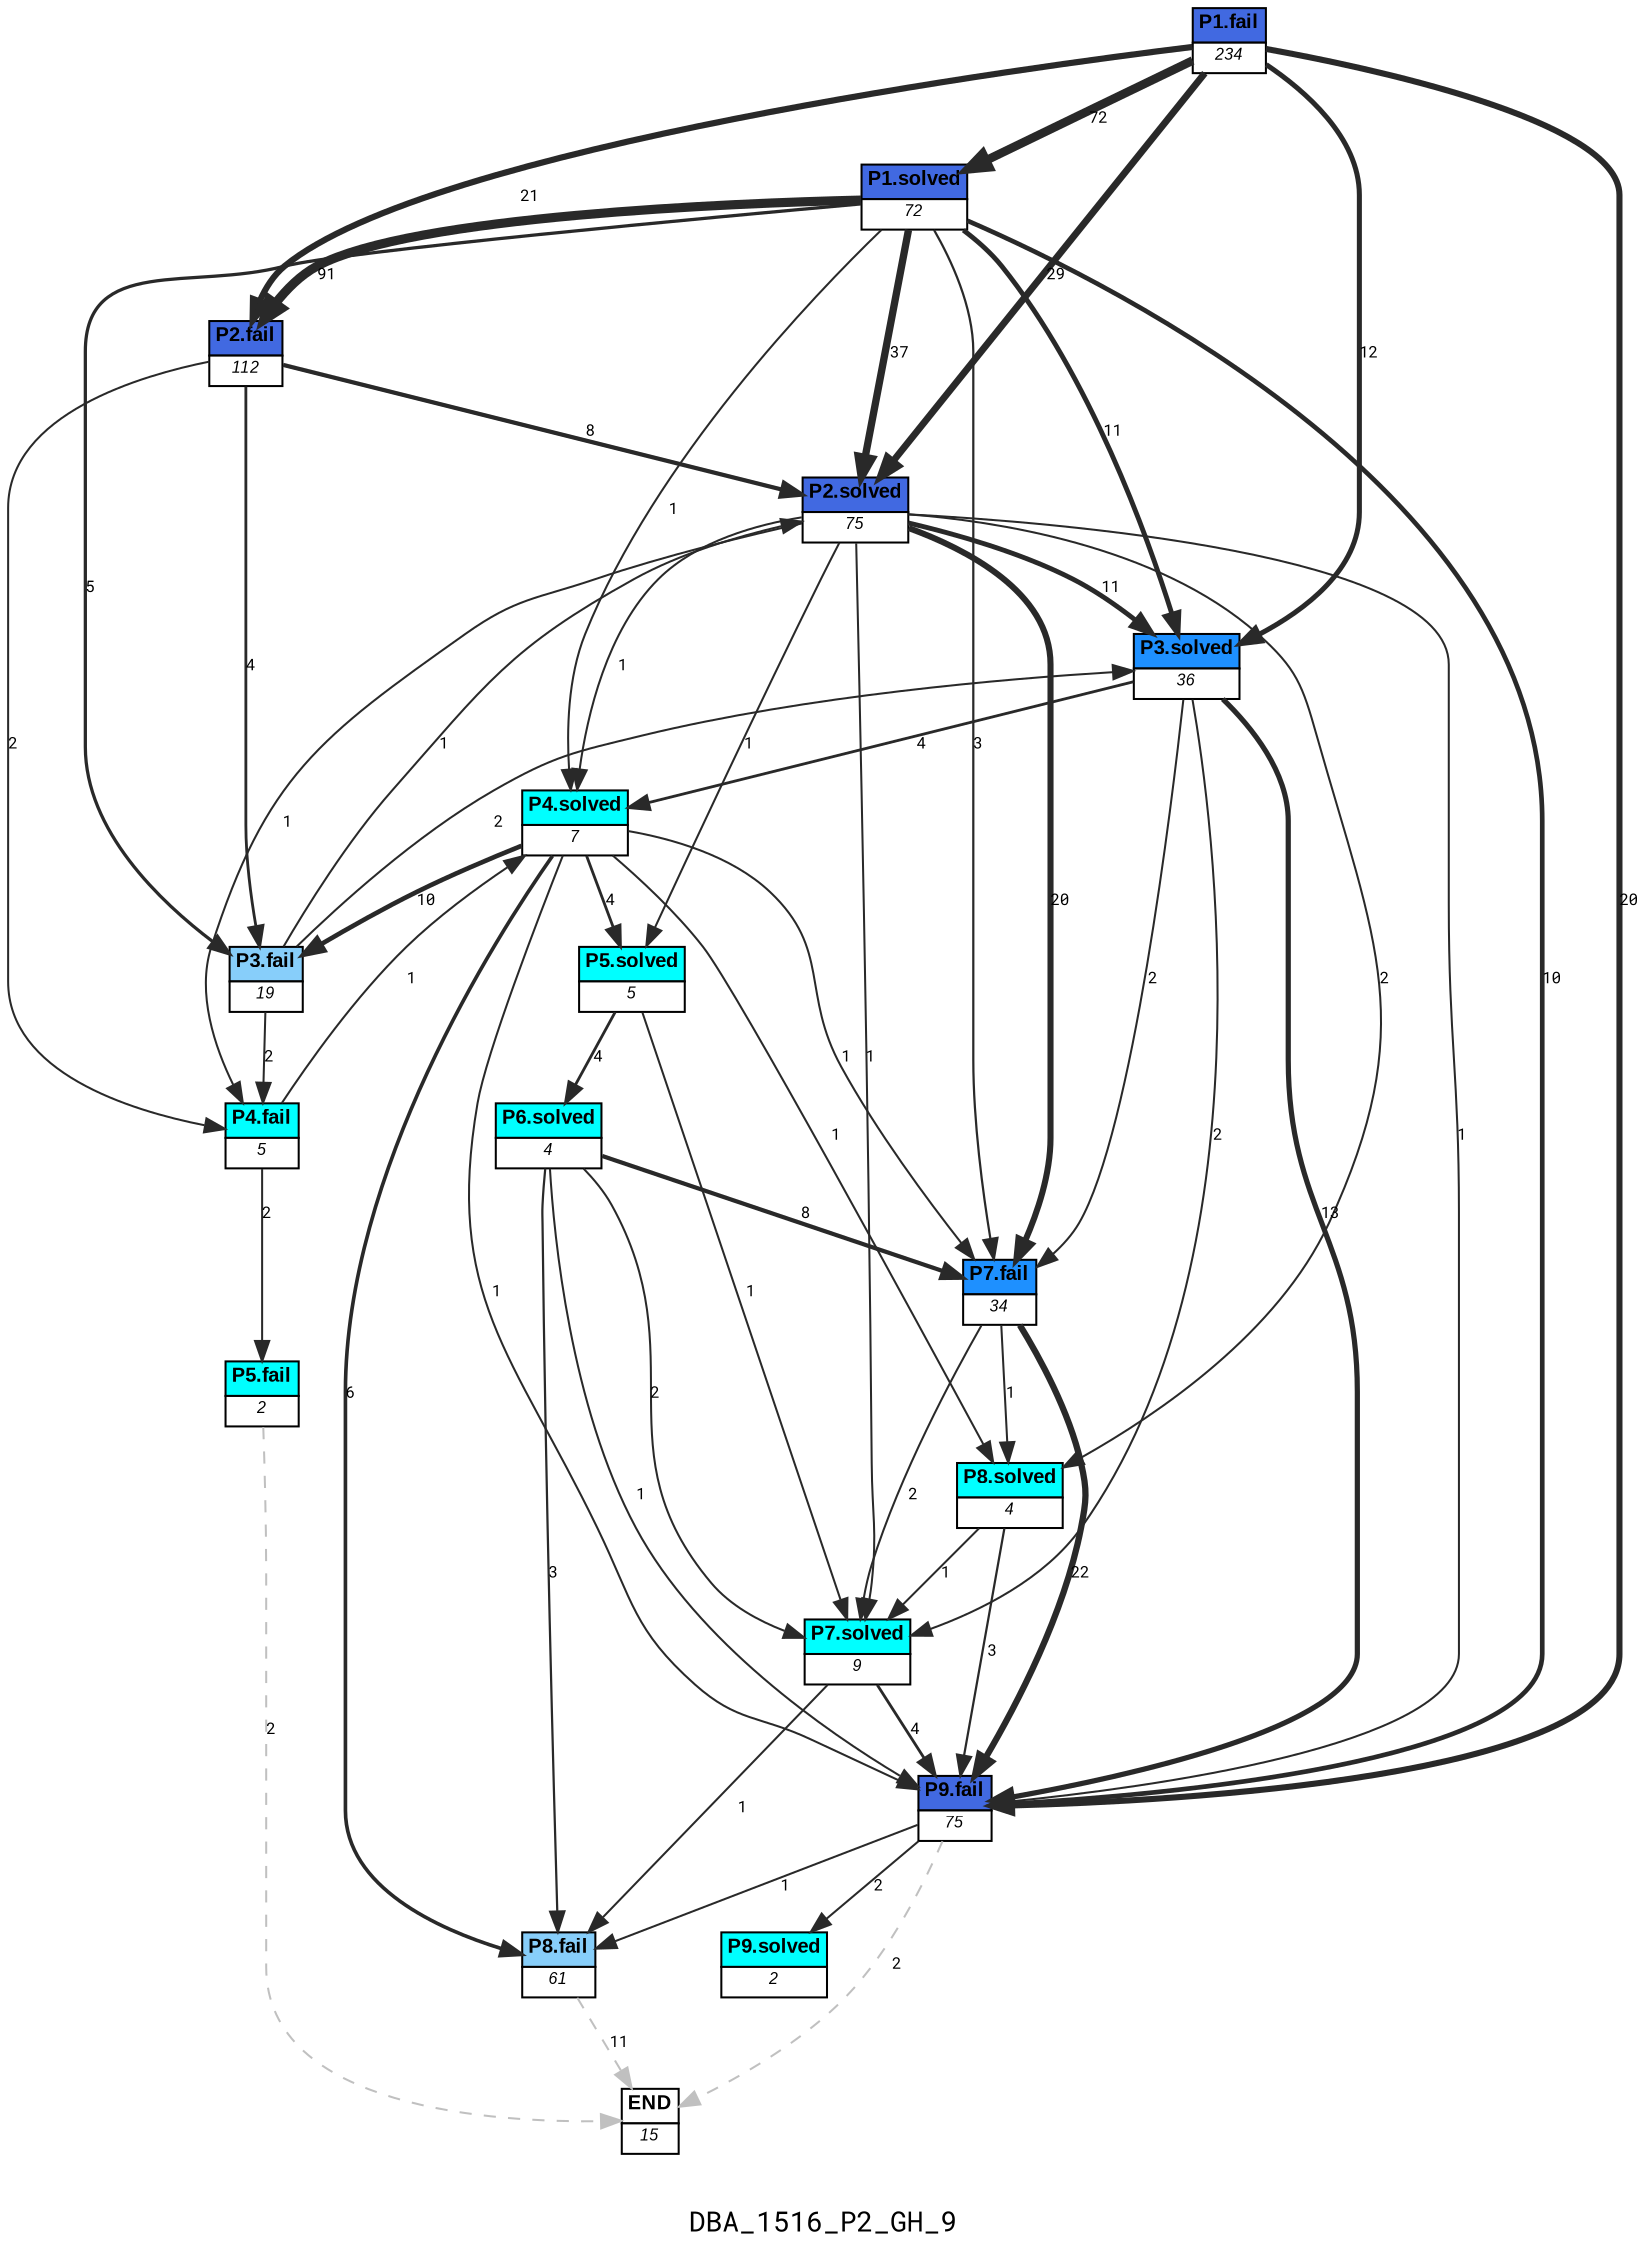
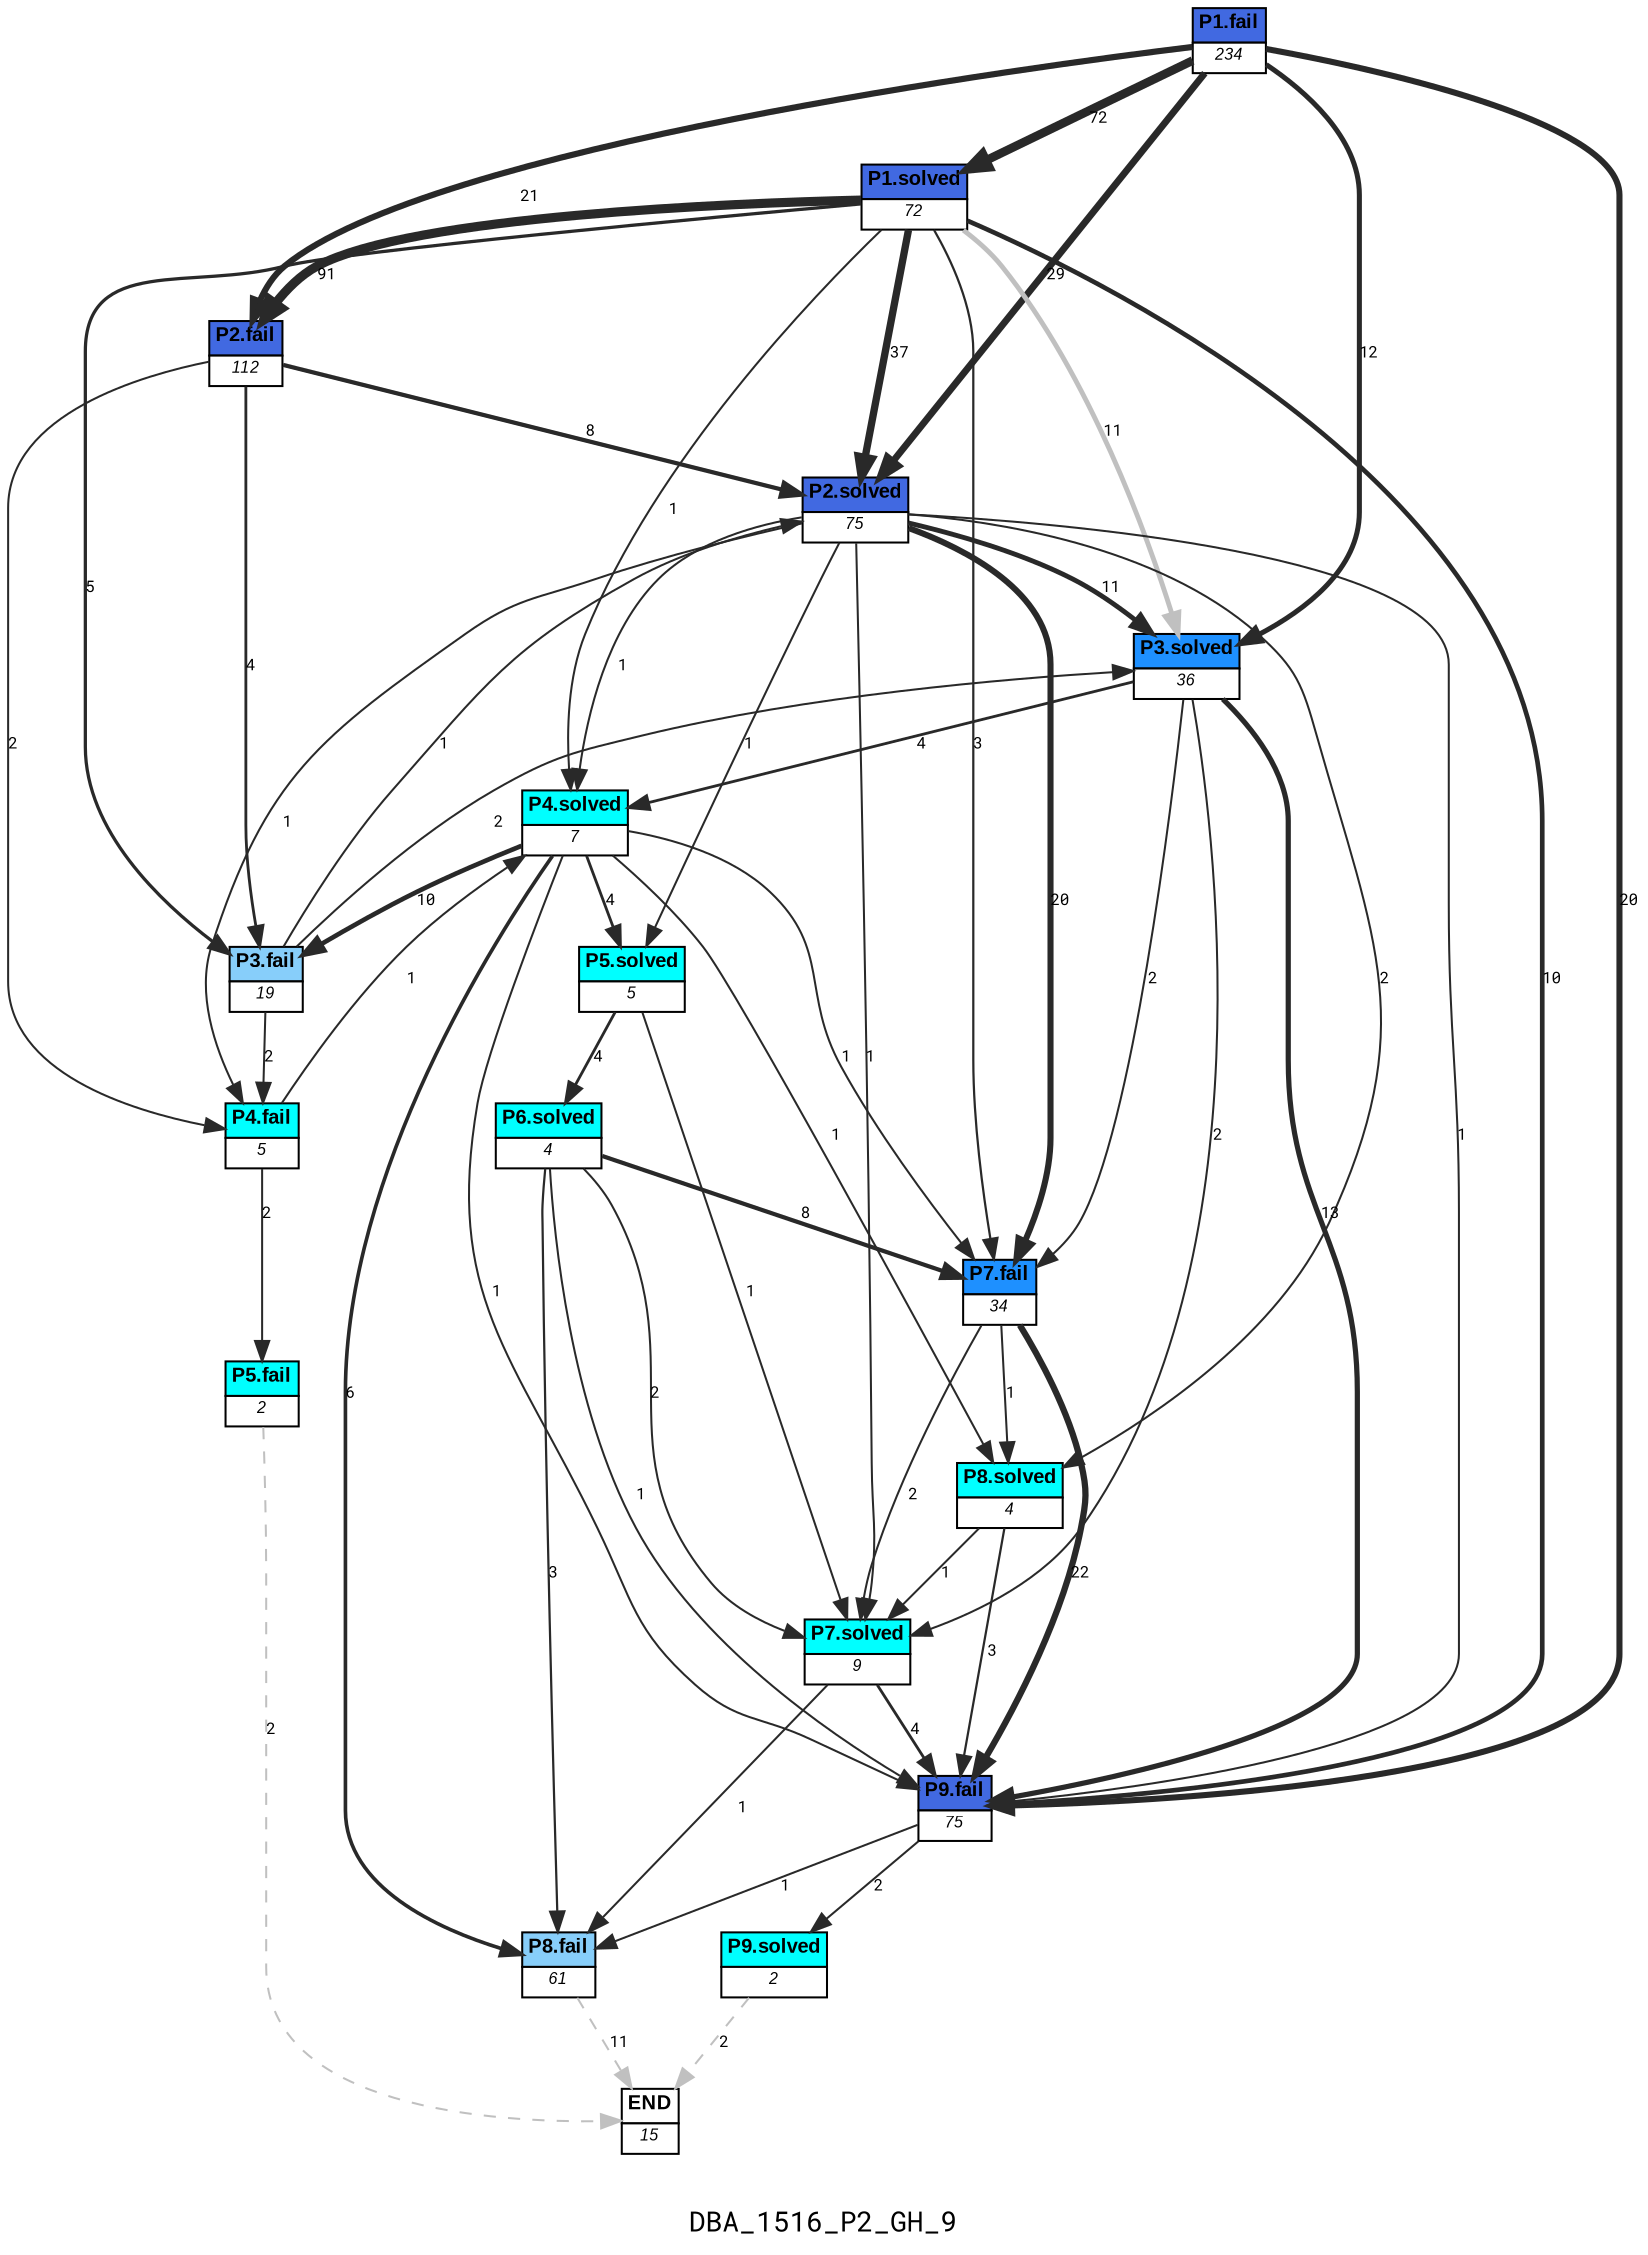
edge "P1.solved" -> "P3.solved": color grey16 -> grey
edge "P9.fail" -> "END": now "P9.solved" -> "END"
